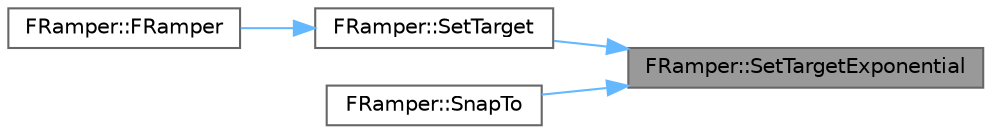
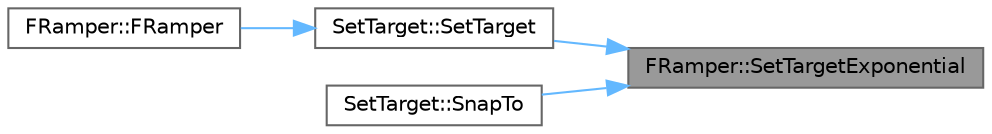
node "FRamper::SetTarget": label "FRamper::SetTarget" -> "SetTarget::SetTarget"
node "FRamper::SnapTo": label "FRamper::SnapTo" -> "SetTarget::SnapTo"
